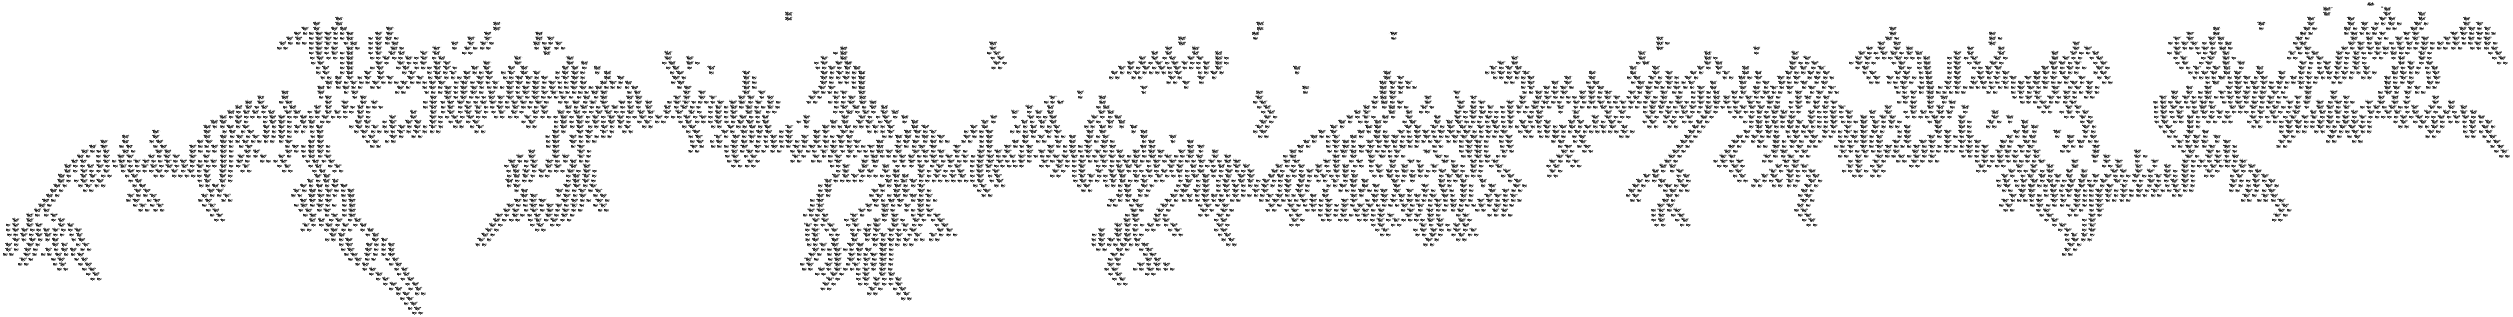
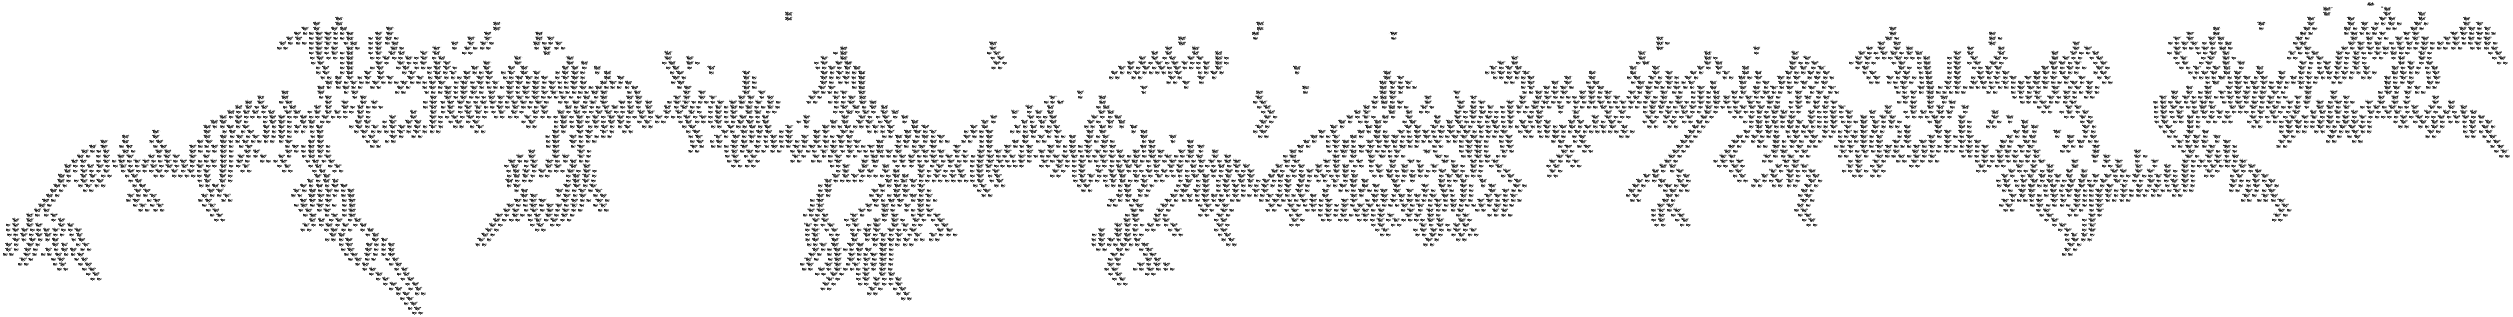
node "entropy = 0.0 samples = 25 value = [25, 0]": removed
